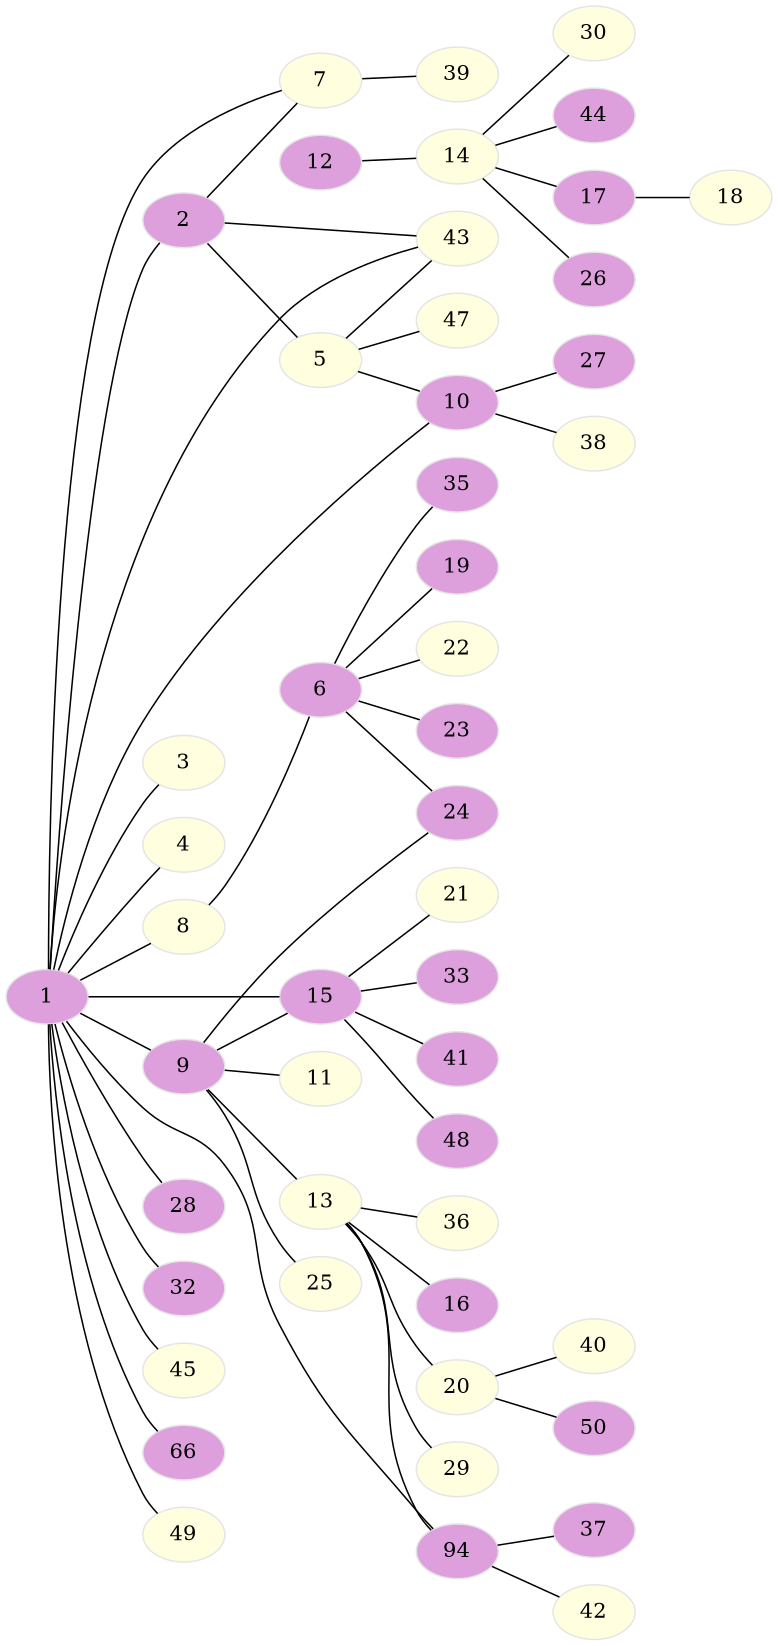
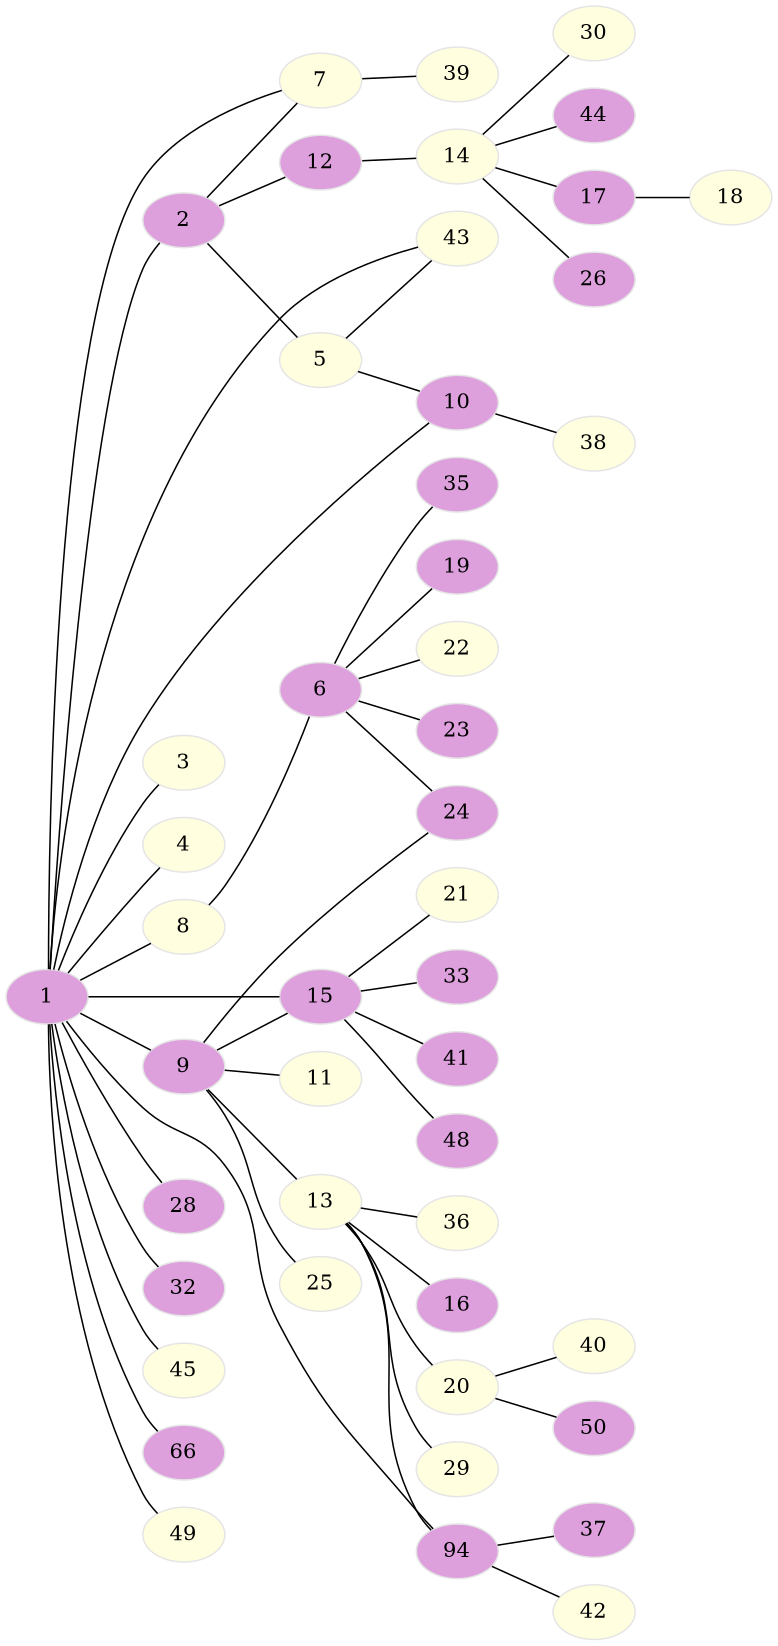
edge "2" -- "43": now "2" -- "12"
node "47": removed
node "27": removed
